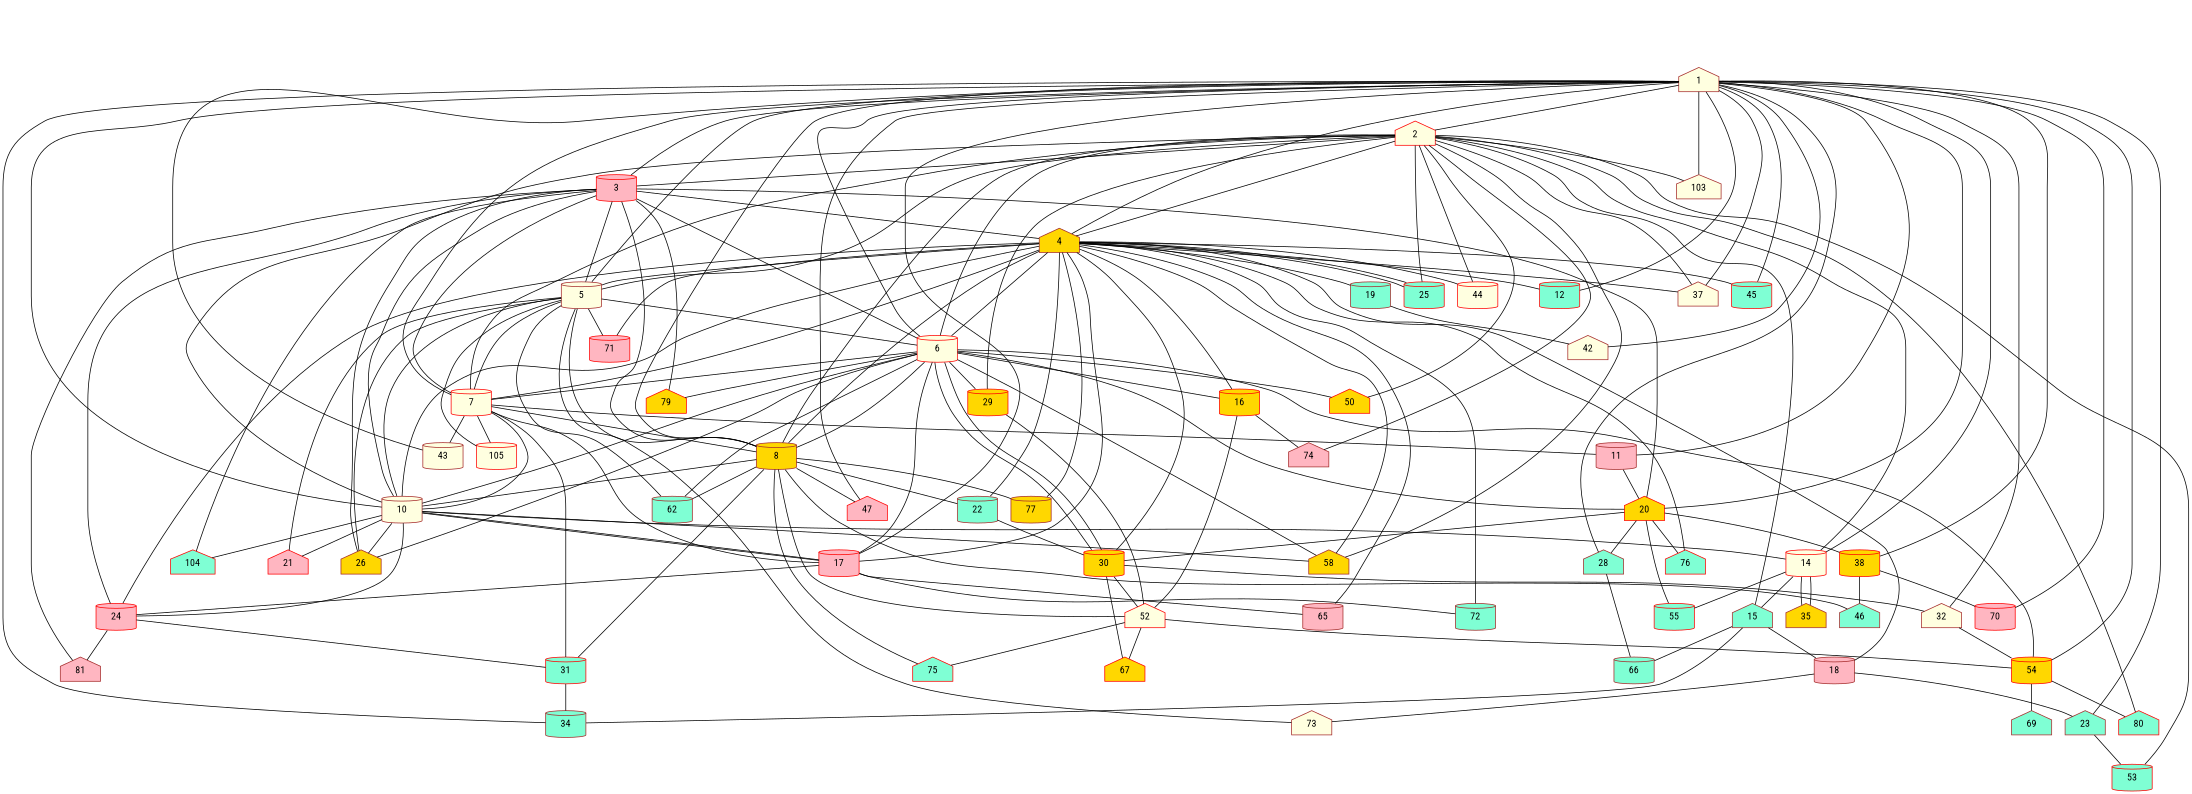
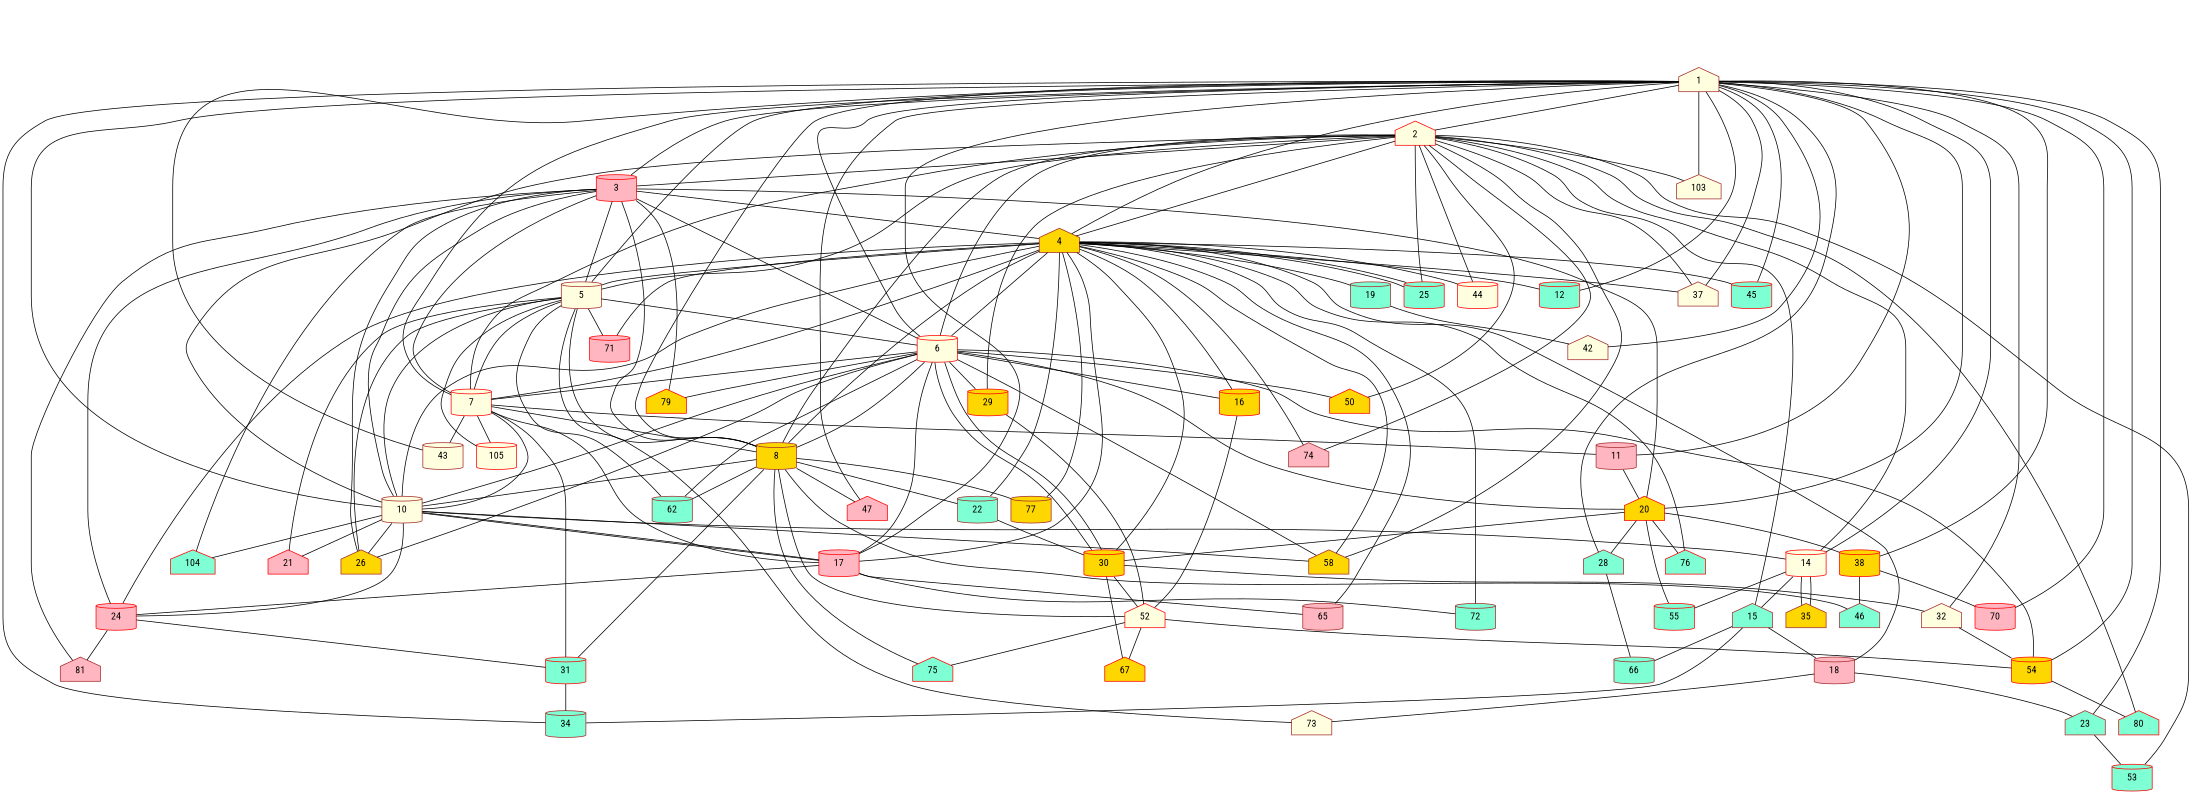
edge "16" -- "74": now "4" -- "74"
node "69": removed
